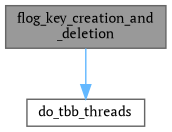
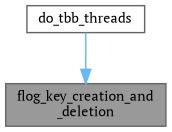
edge "flog_key_creation_and _deletion" -> "do_tbb_threads": reversed
